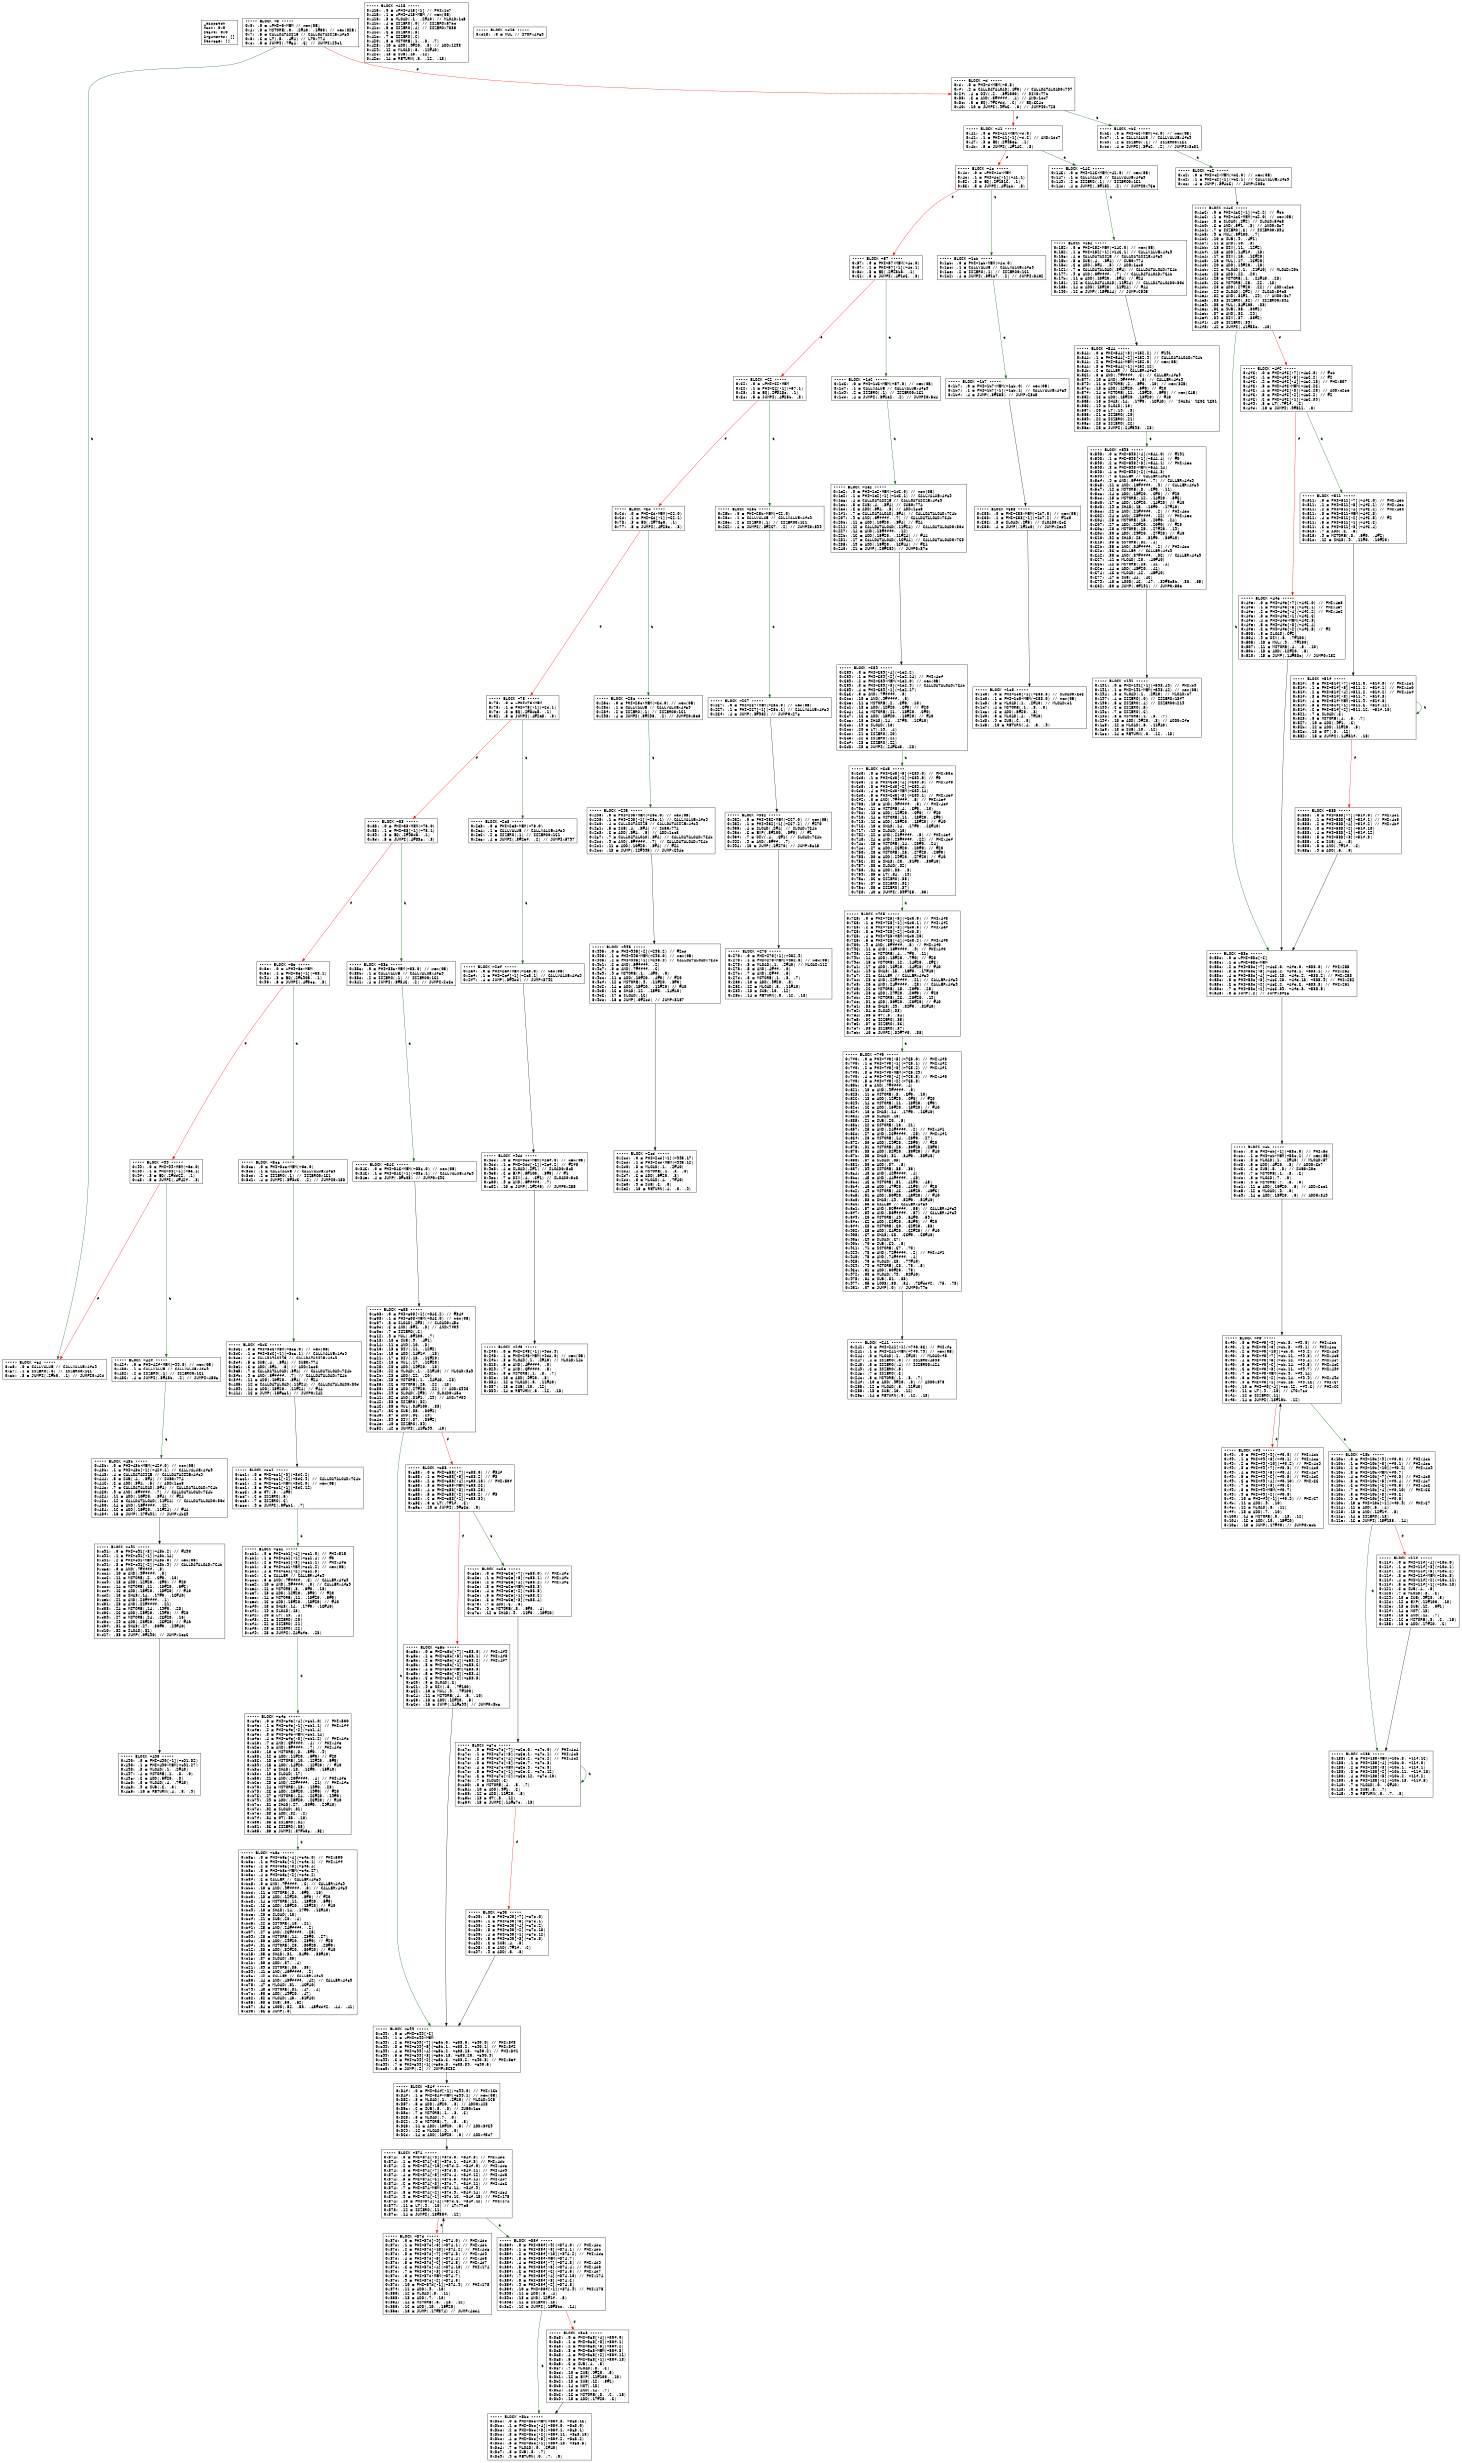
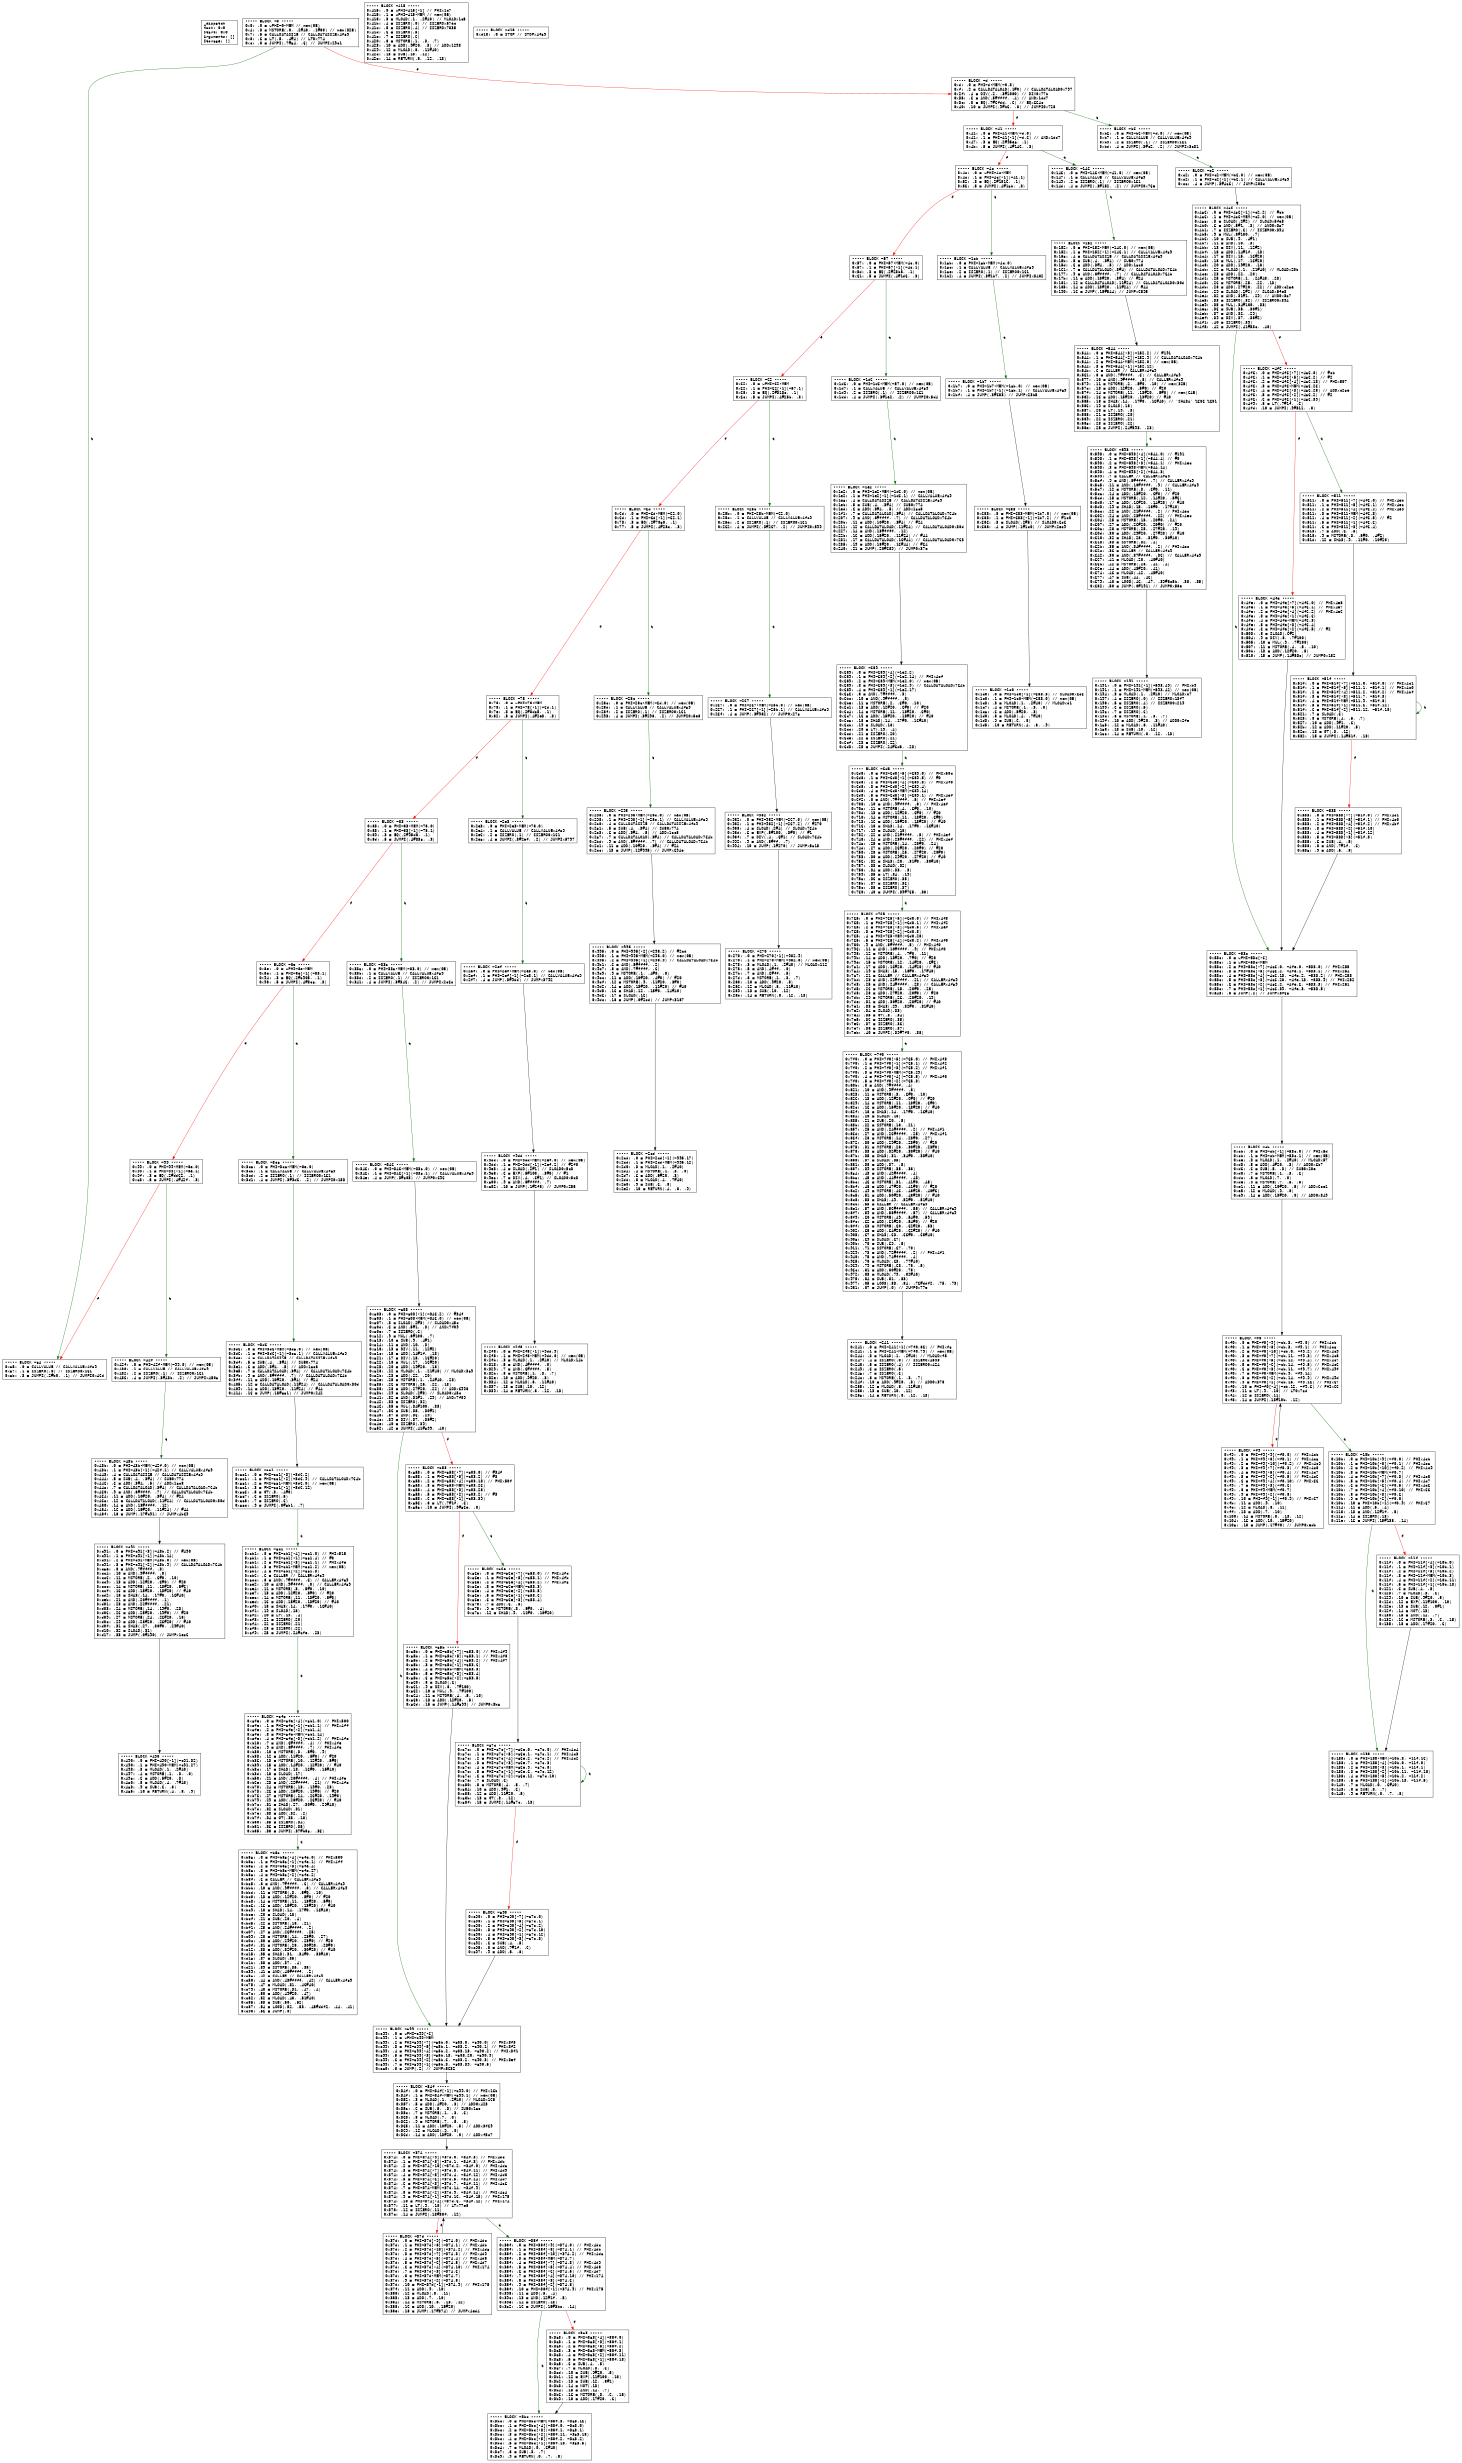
node "----- BLOCK ~d18 ----- 0xd18: .0 = MUL // STOPx4fa9": label "----- BLOCK ~d18 ----- 0xd18: .0 = MUL // STOPx4fa9" -> "----- BLOCK ~d18 ----- 0xd18: .0 = STOP // STOPx4fa9"
